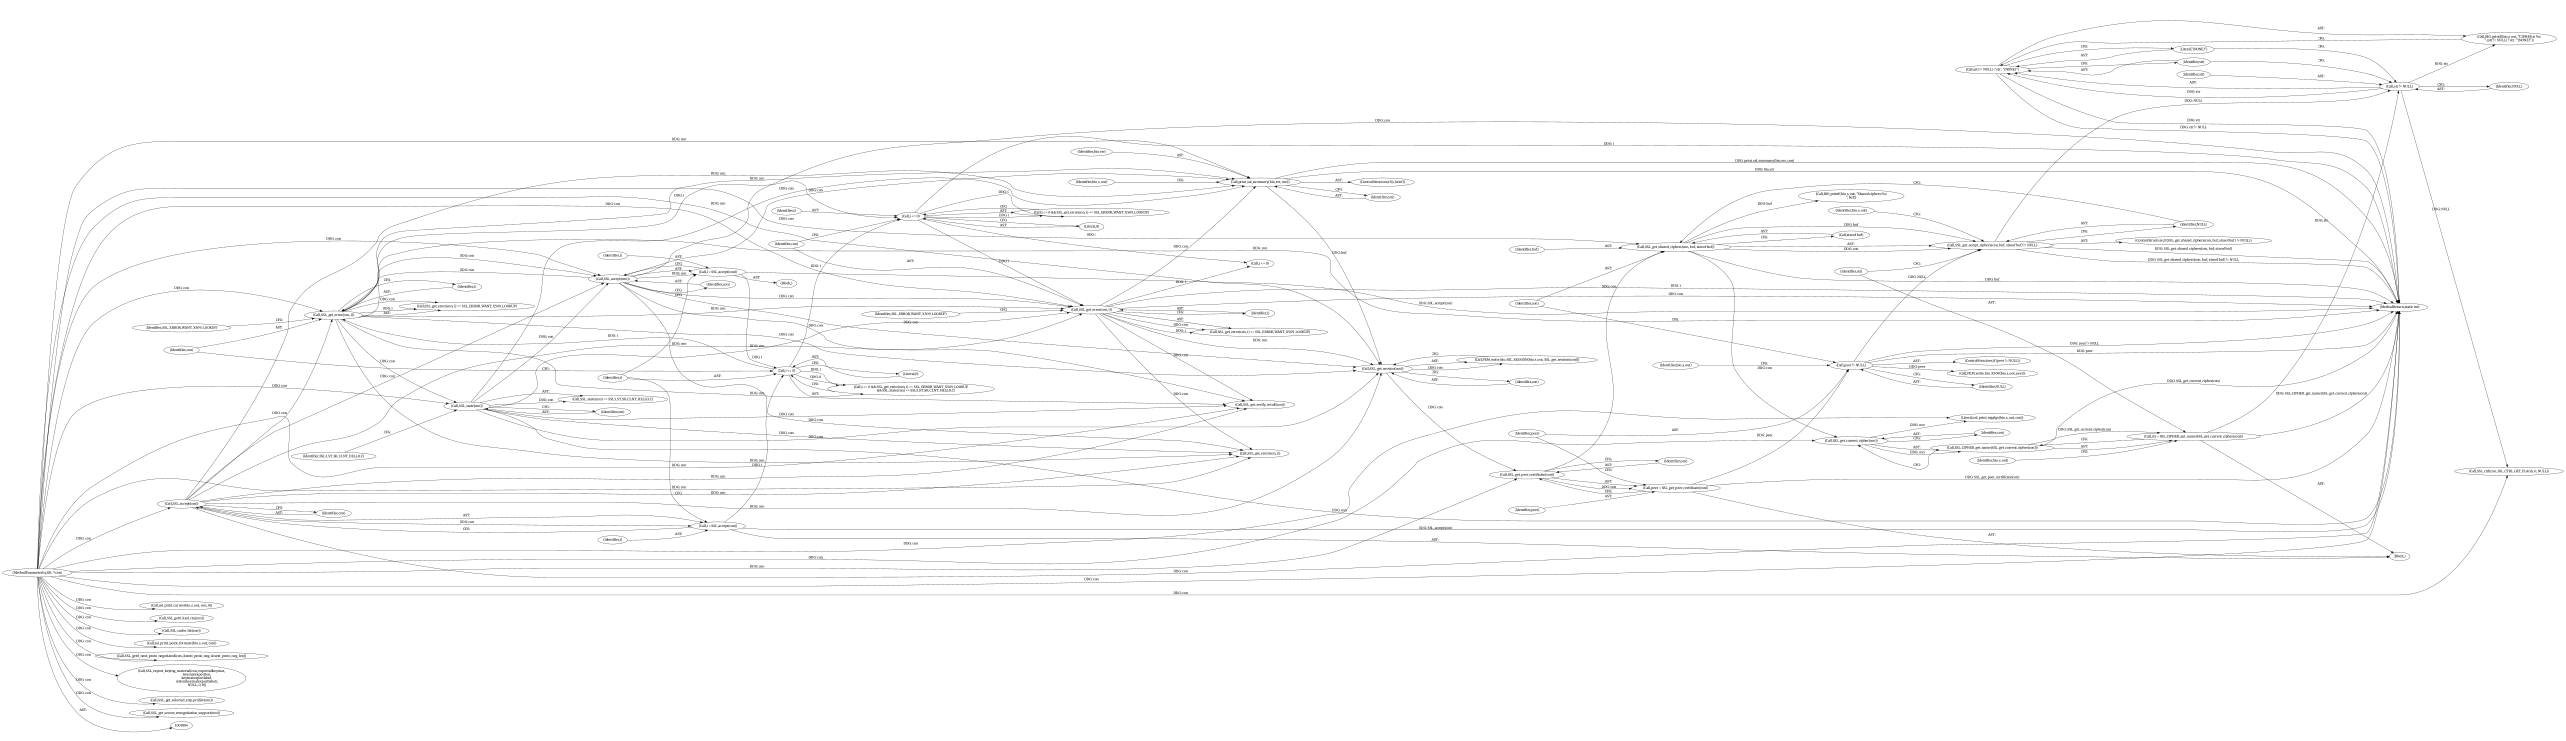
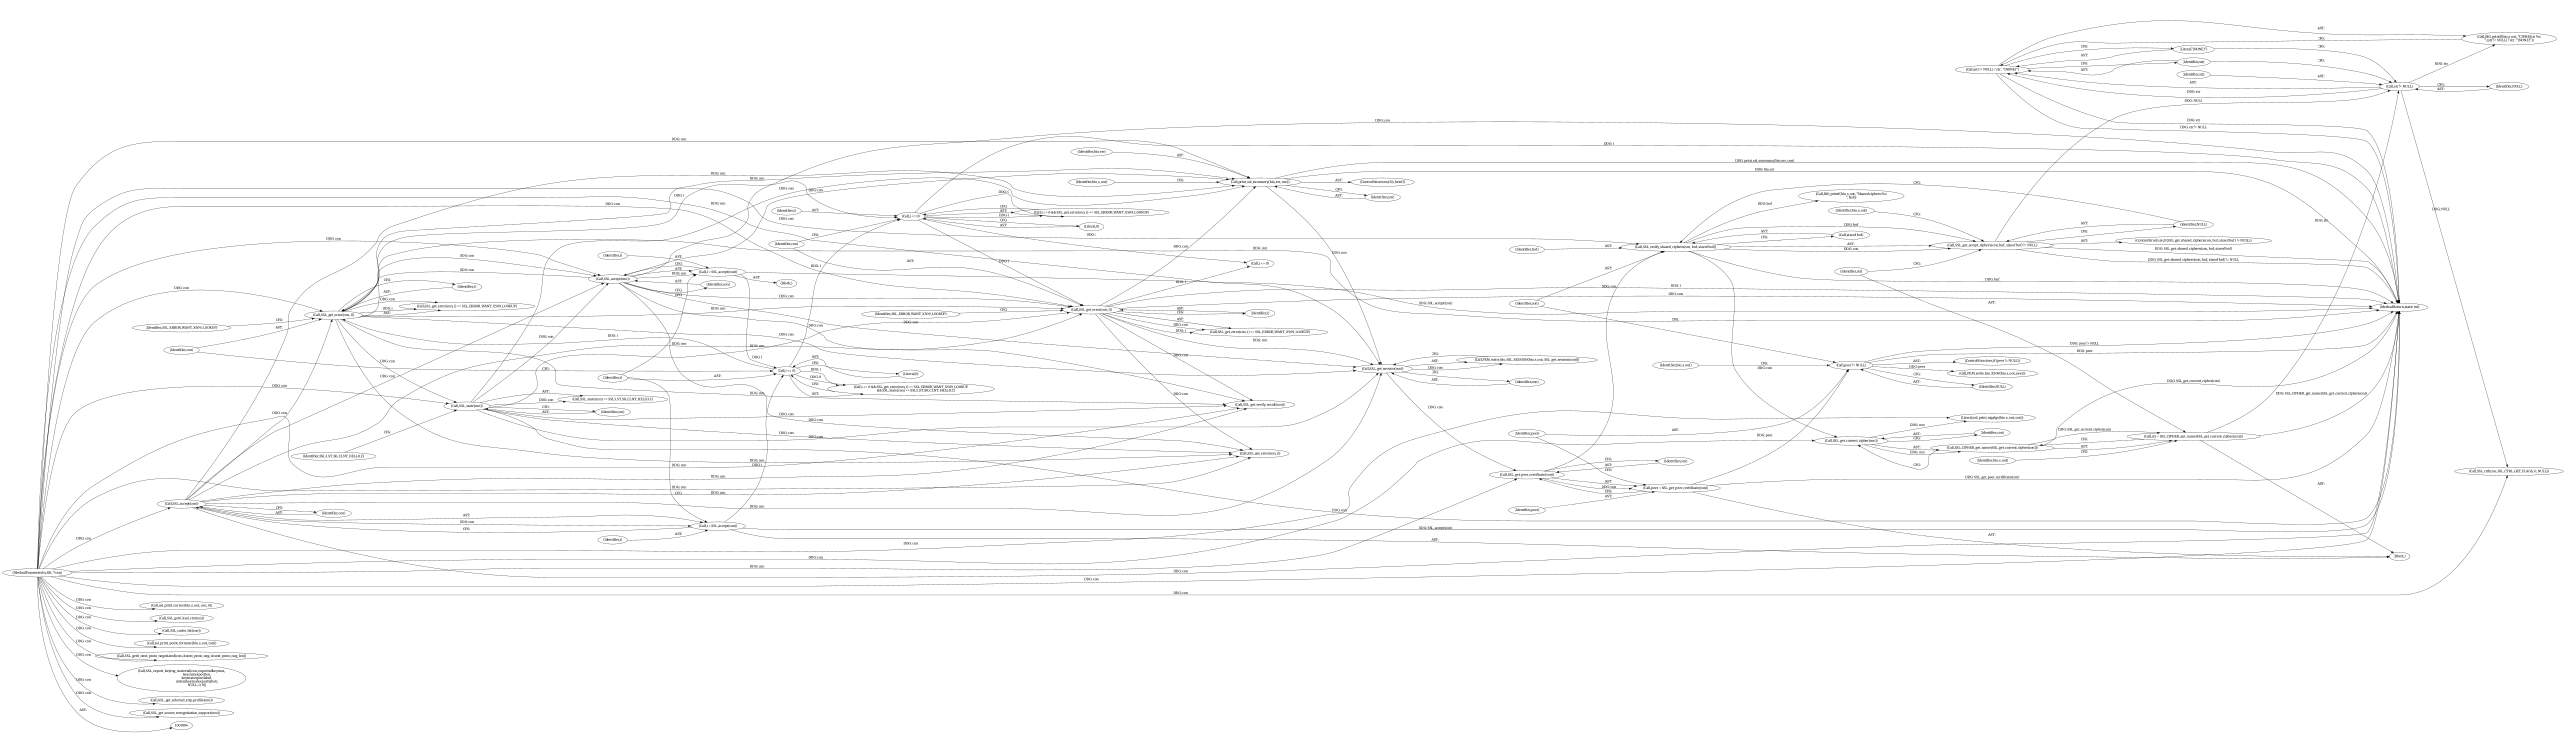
node "(Call,SSL_get_shared_ciphers(con, buf, sizeof buf))": label "(Call,SSL_get_shared_ciphers(con, buf, sizeof buf))" -> "(Call,SSL_verify_shared_ciphers(con, buf, sizeof buf))"
edge "(Call,print_ssl_summary(bio_err, con))" -> "(Call,SSL_get_session(con))": label "DDG: buf" -> "DDG: con"
edge "(Call,peer != NULL)" -> "(Call,SSL_get_accept_ciphers(con, buf, sizeof buf) != NULL)": removed, label "DDG: NULL"
